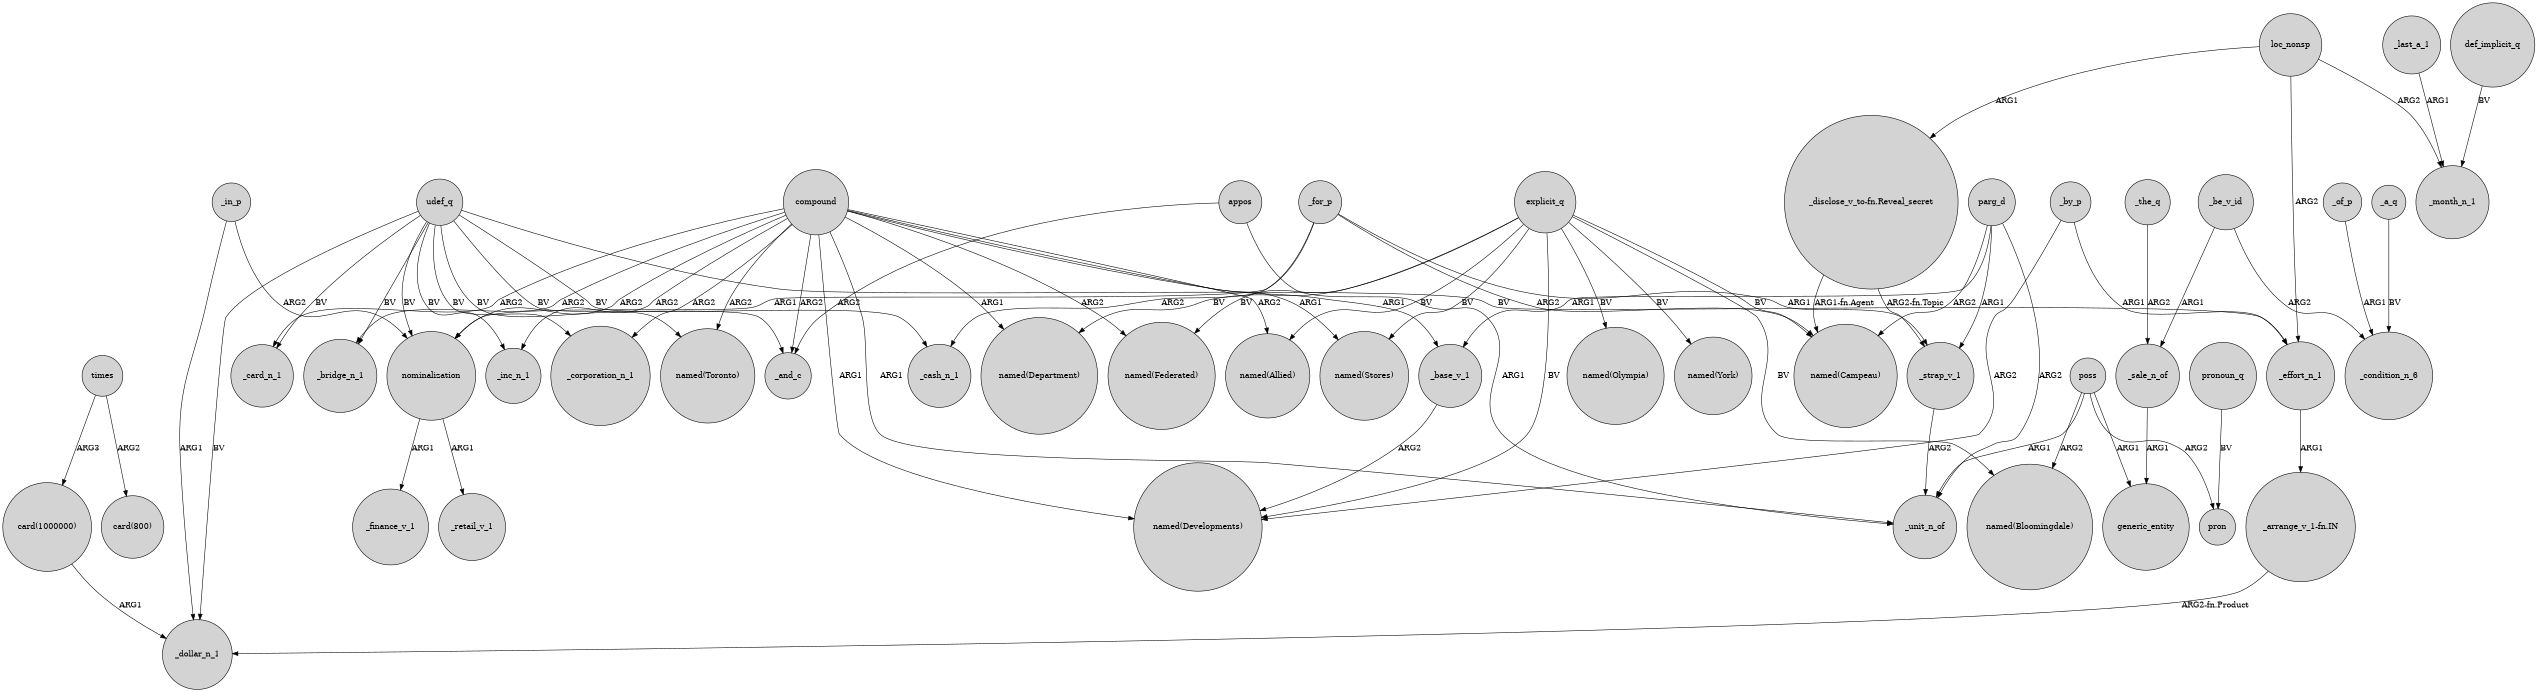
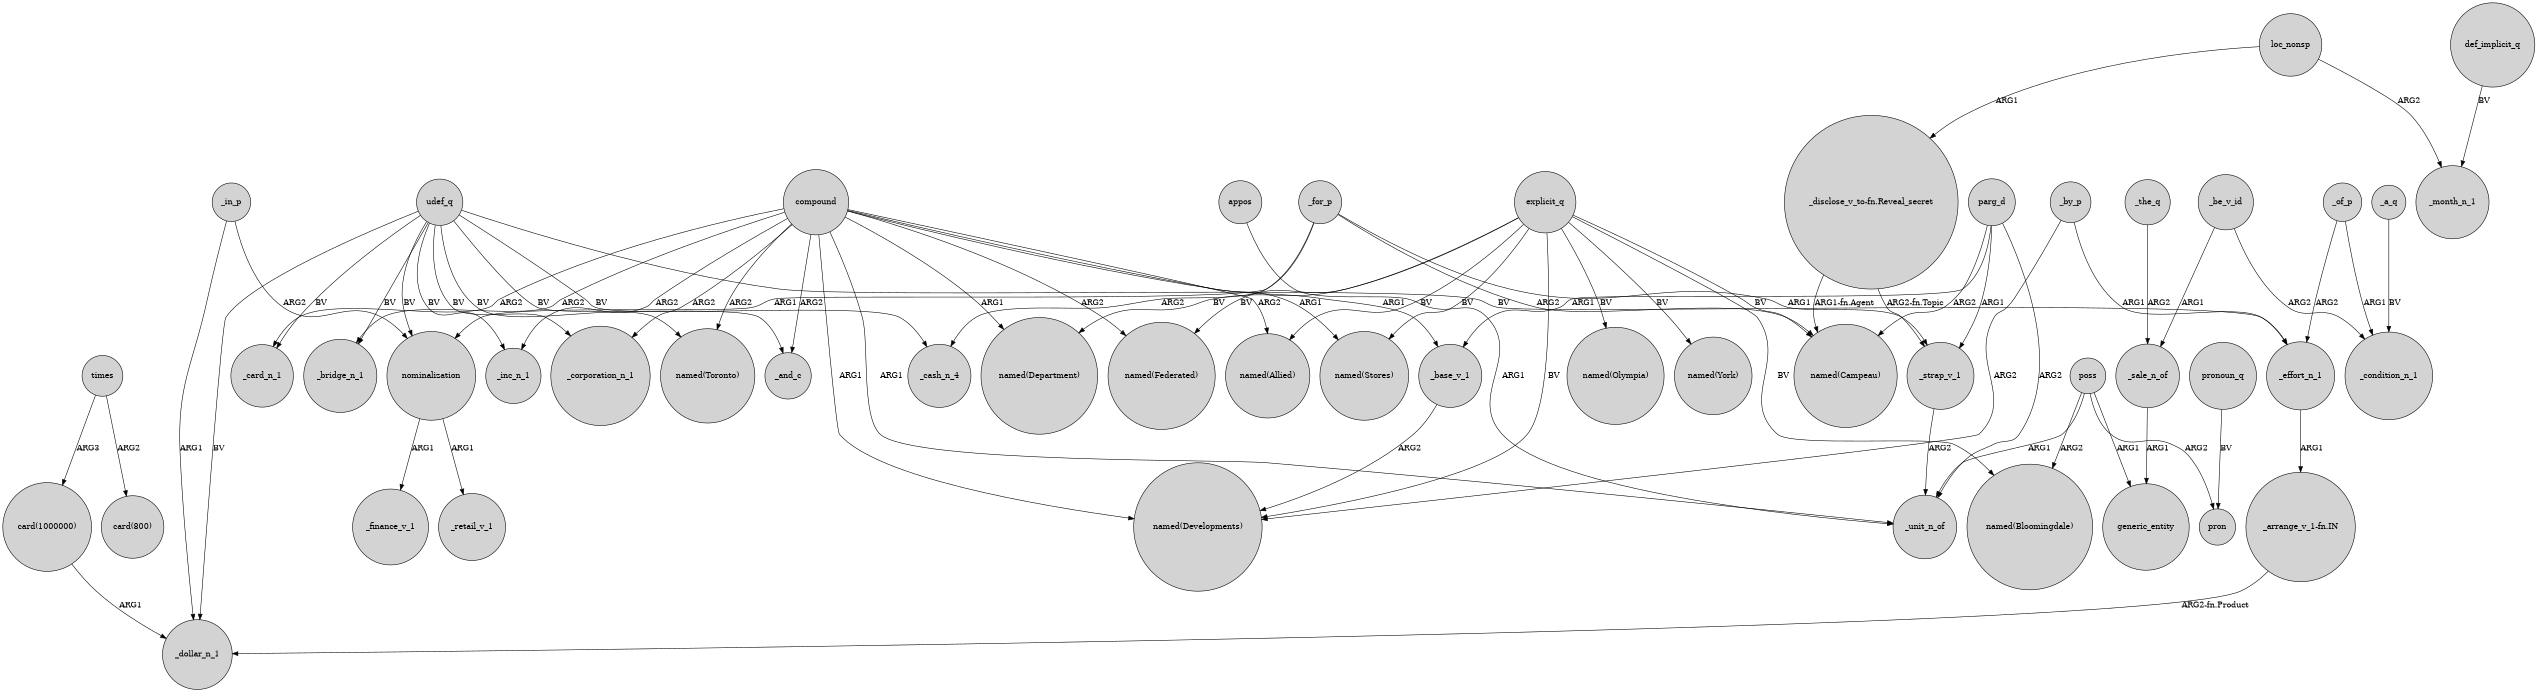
node "_last_a_1": removed
edge "loc_nonsp" -> "_effort_n_1": now "_of_p" -> "_effort_n_1"
edge "appos" -> "_and_c": removed, label "ARG2"
edge "compound" -> "nominalization": removed, label "ARG2"
node "_cash_n_1": label "_cash_n_1" -> "_cash_n_4"
node "_condition_n_6": label "_condition_n_6" -> "_condition_n_1"
